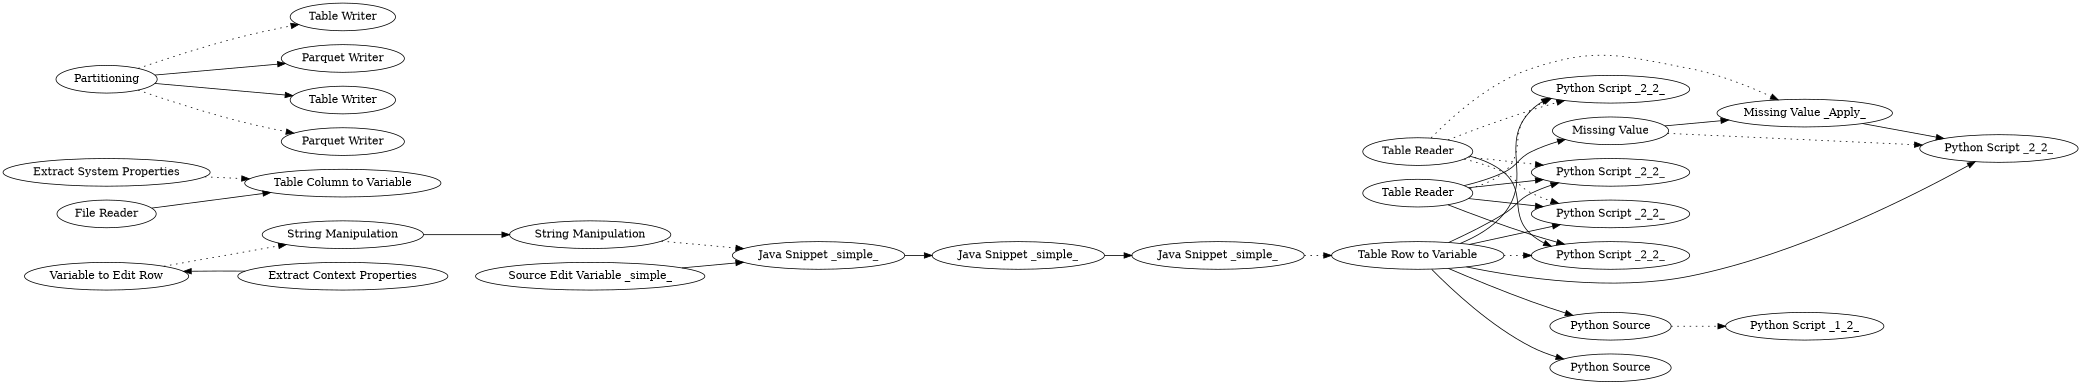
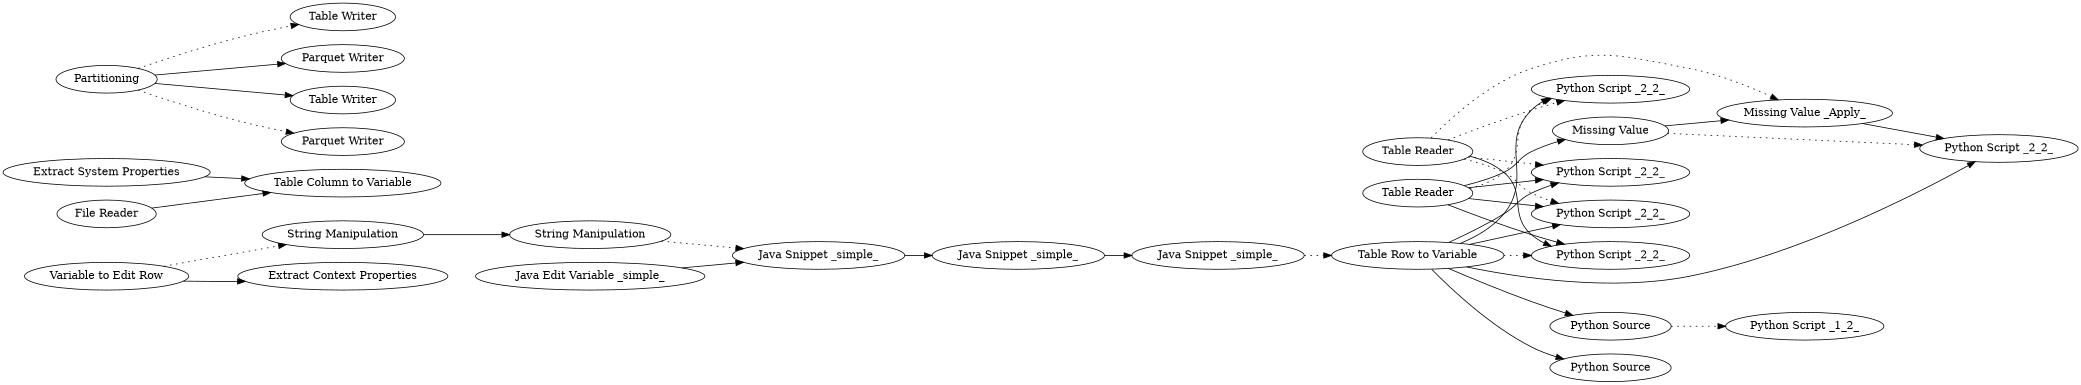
edge "Extract System Properties" -> "Table Column to Variable": style dotted -> solid
edge "Extract Context Properties" -> "Variable to Edit Row": reversed
node "Source Edit Variable _simple_": label "Source Edit Variable _simple_" -> "Java Edit Variable _simple_"
